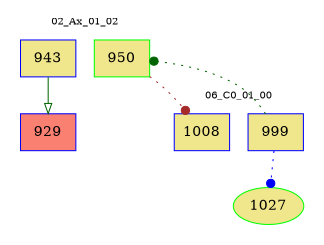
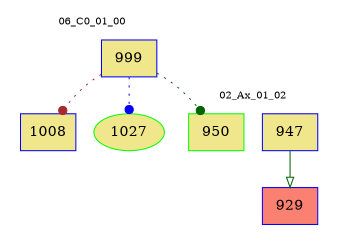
node "943": label "943" -> "947"
edge "950" -> "1008": now "999" -> "1008"
